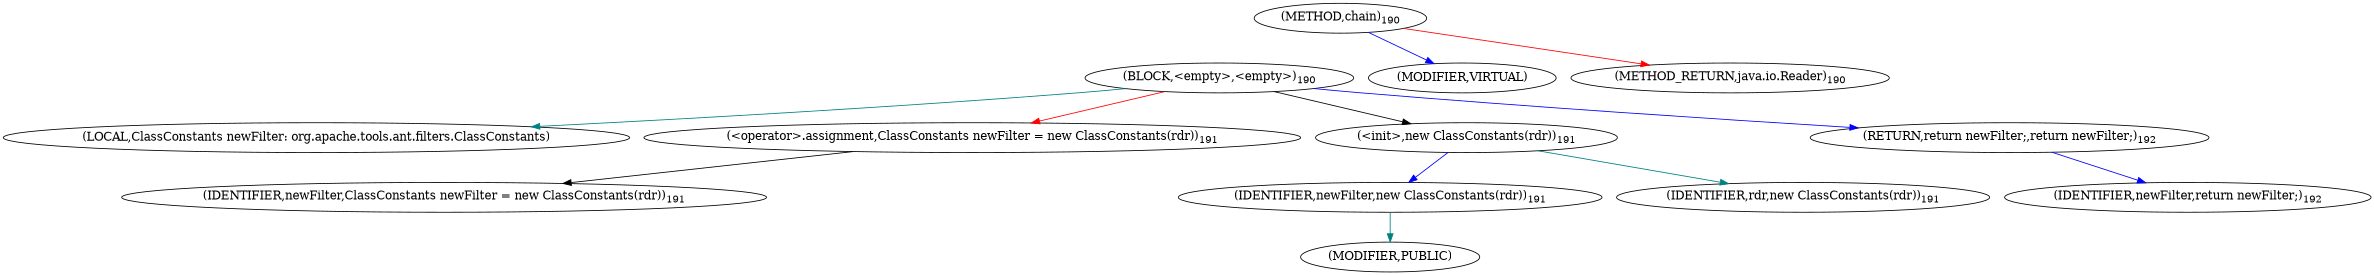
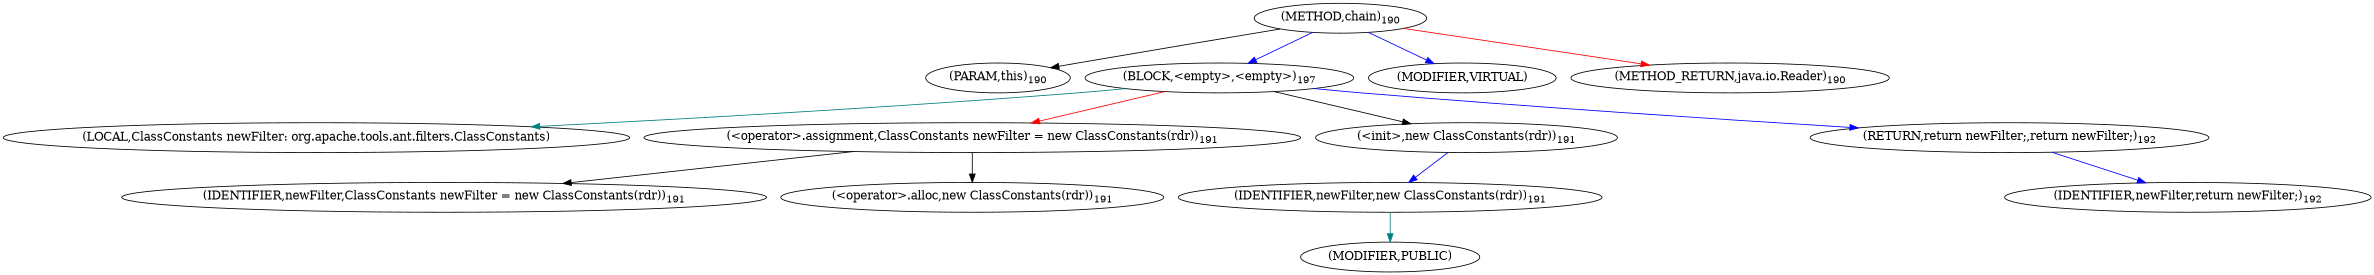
edge "(METHOD,chain)" -> "(BLOCK,<empty>,<empty>)": added
node "(BLOCK,<empty>,<empty>)": text "190" -> "197"
node "(PARAM,this)": added
node "(<operator>.alloc,new ClassConstants(rdr))": added
node "(IDENTIFIER,rdr,new ClassConstants(rdr))": removed
